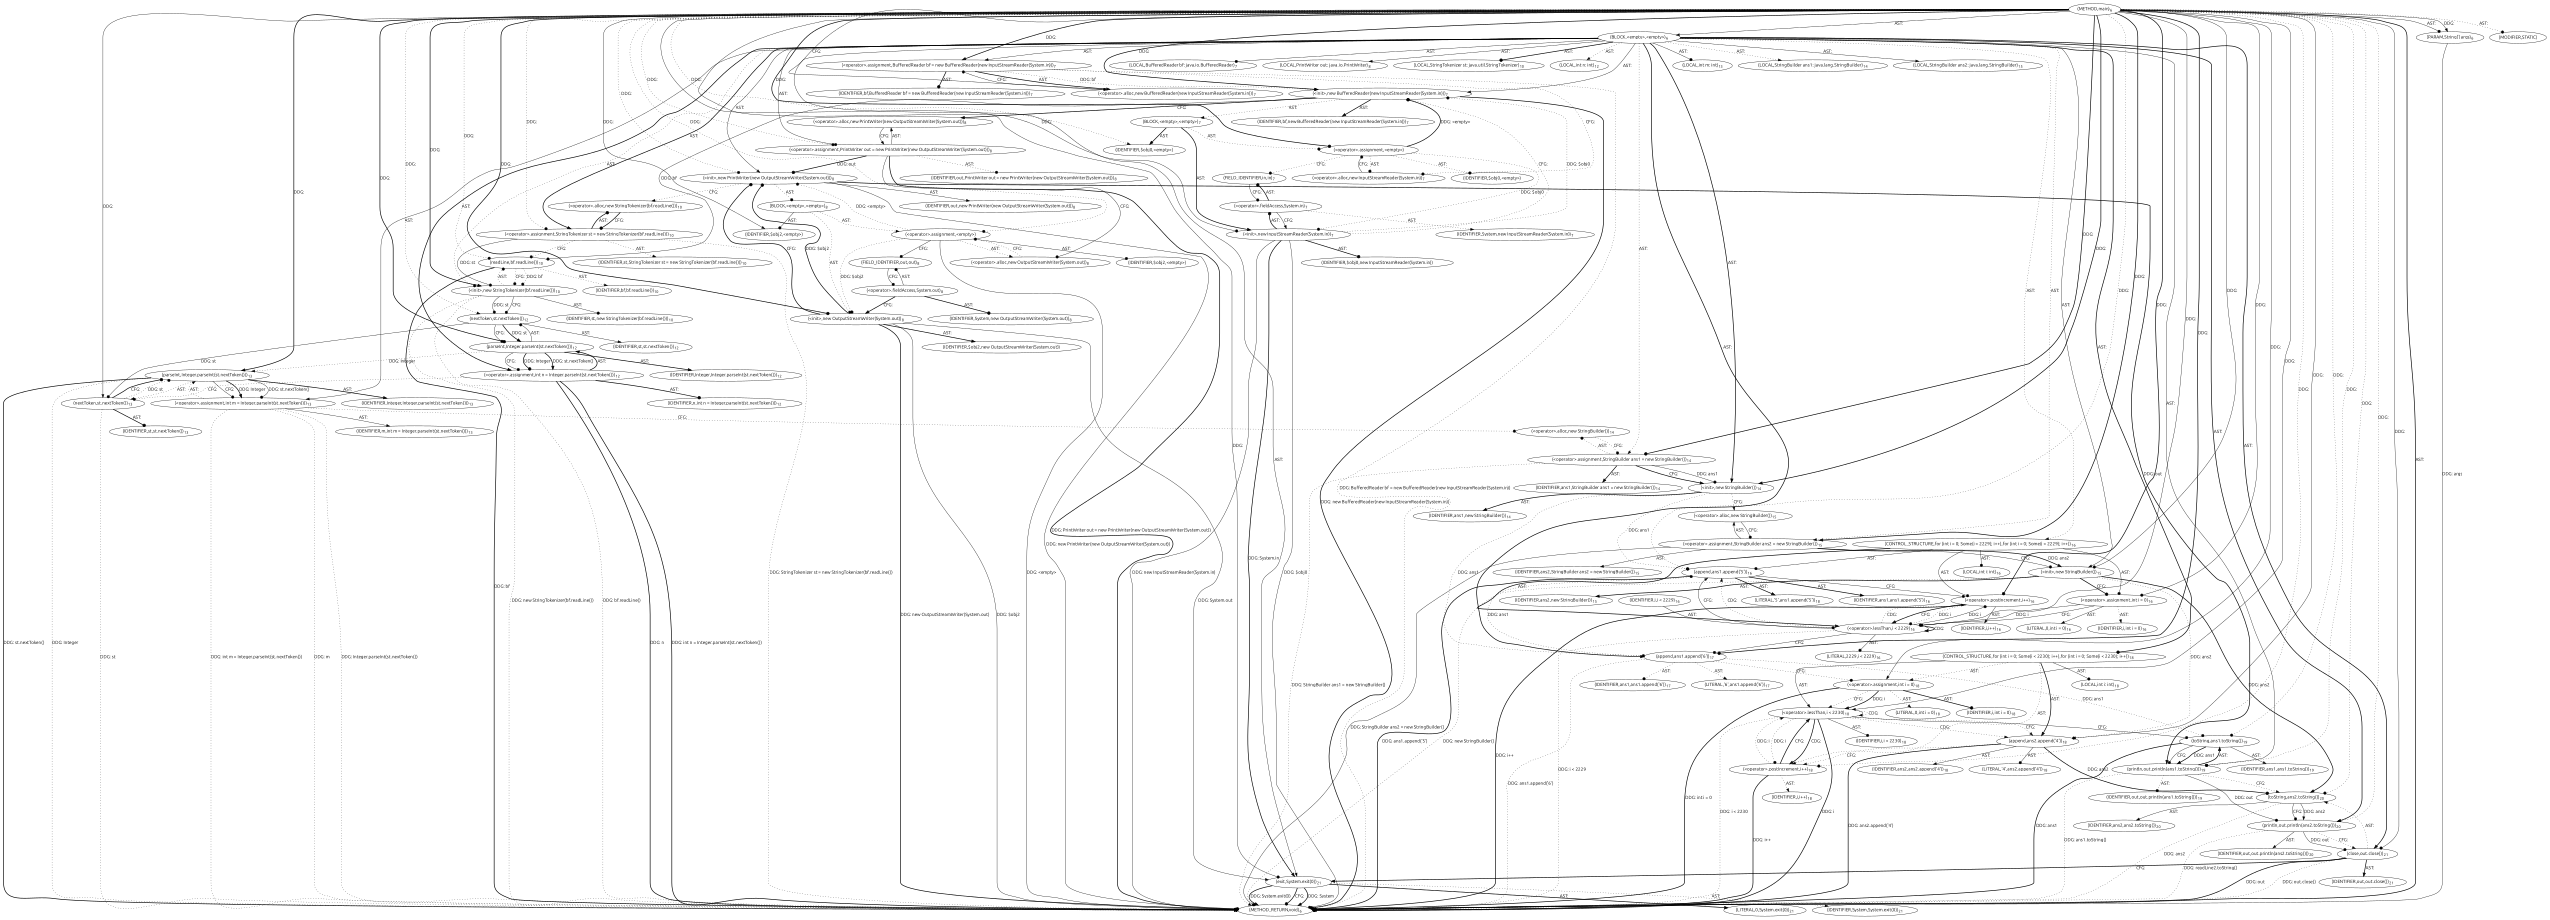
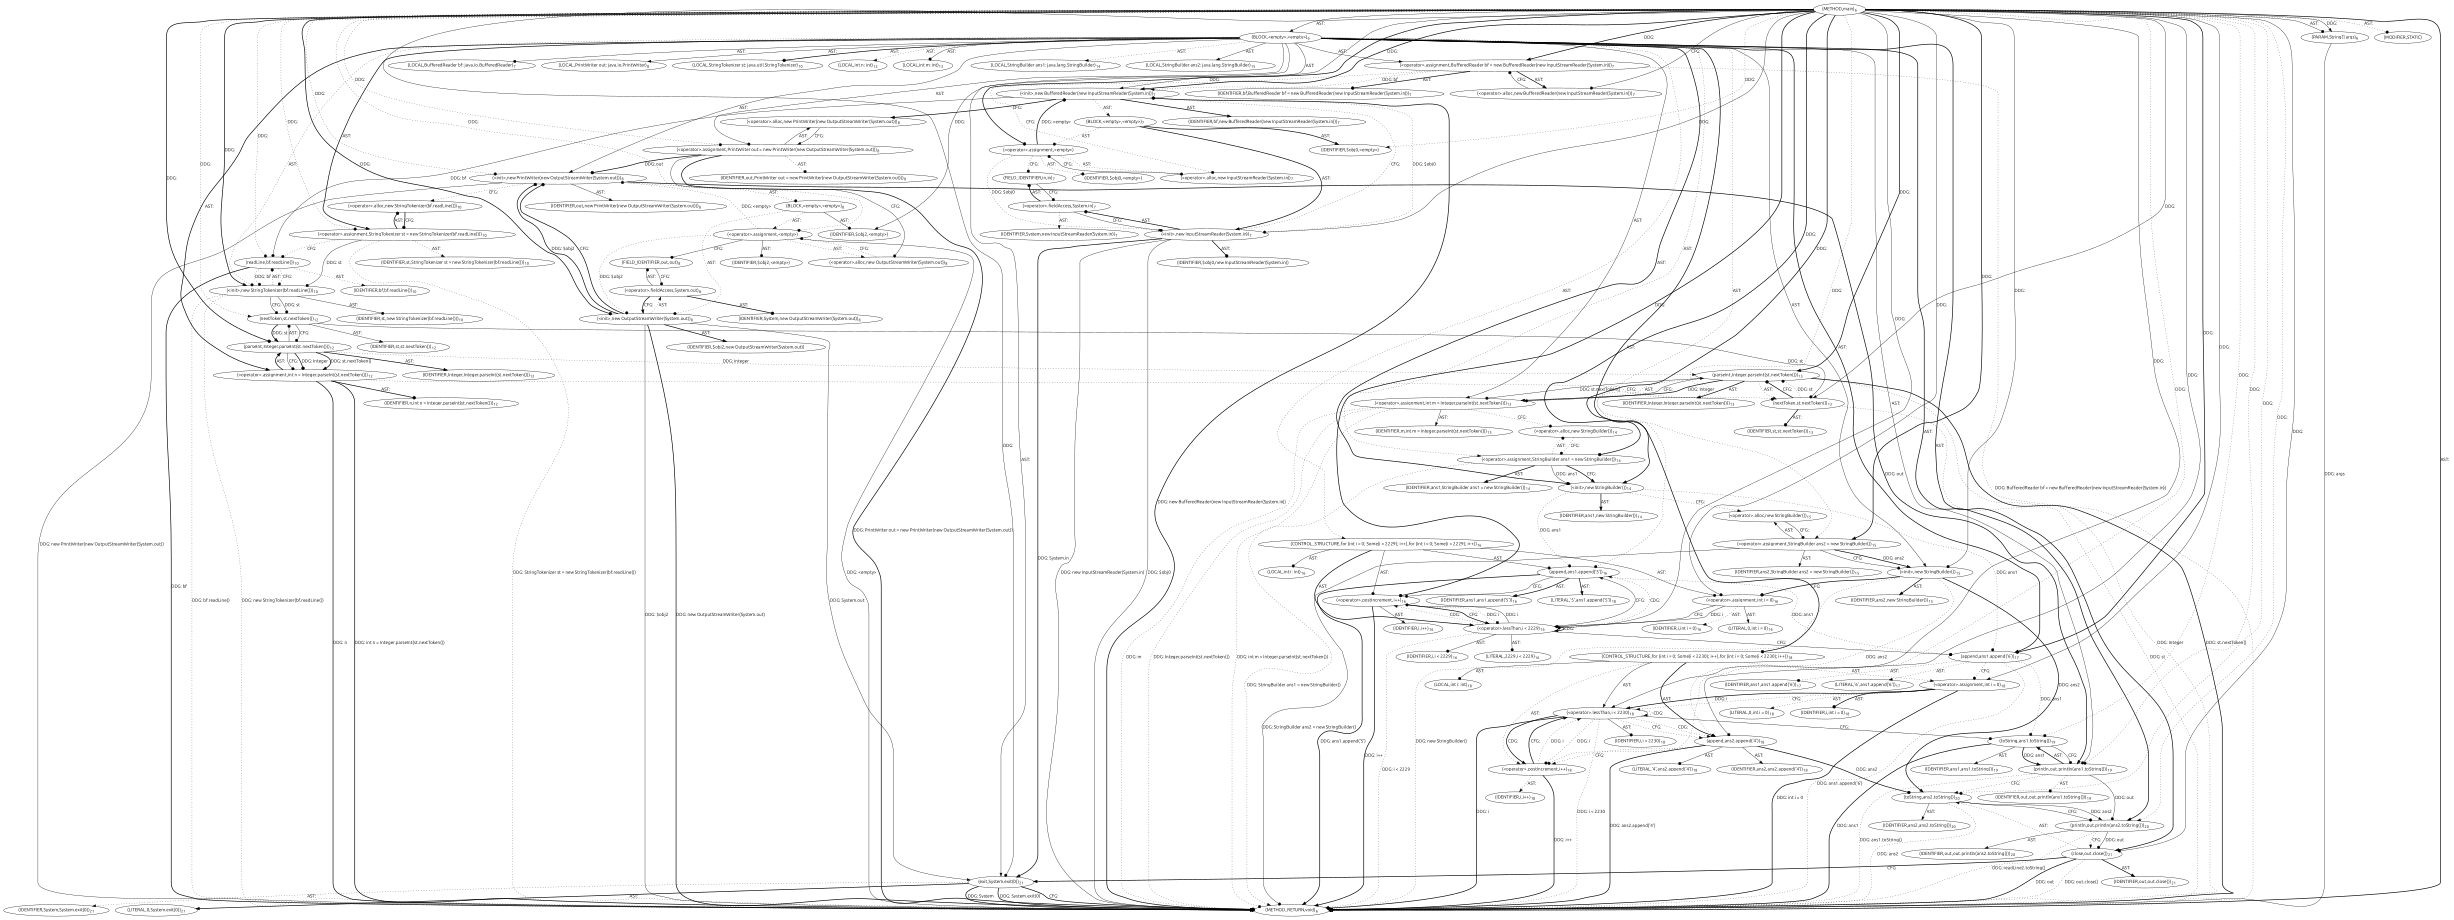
edge "(<init>,new OutputStreamWriter(System.out))" -> "(<operator>.fieldAccess,System.out)": added, label "AST:"
edge "(append,ans1.append('6'))" -> "(append,ans1.append('5'))": reversed
edge "(IDENTIFIER,i,i < 2229)" -> "(<operator>.lessThan,i < 2229)": reversed
